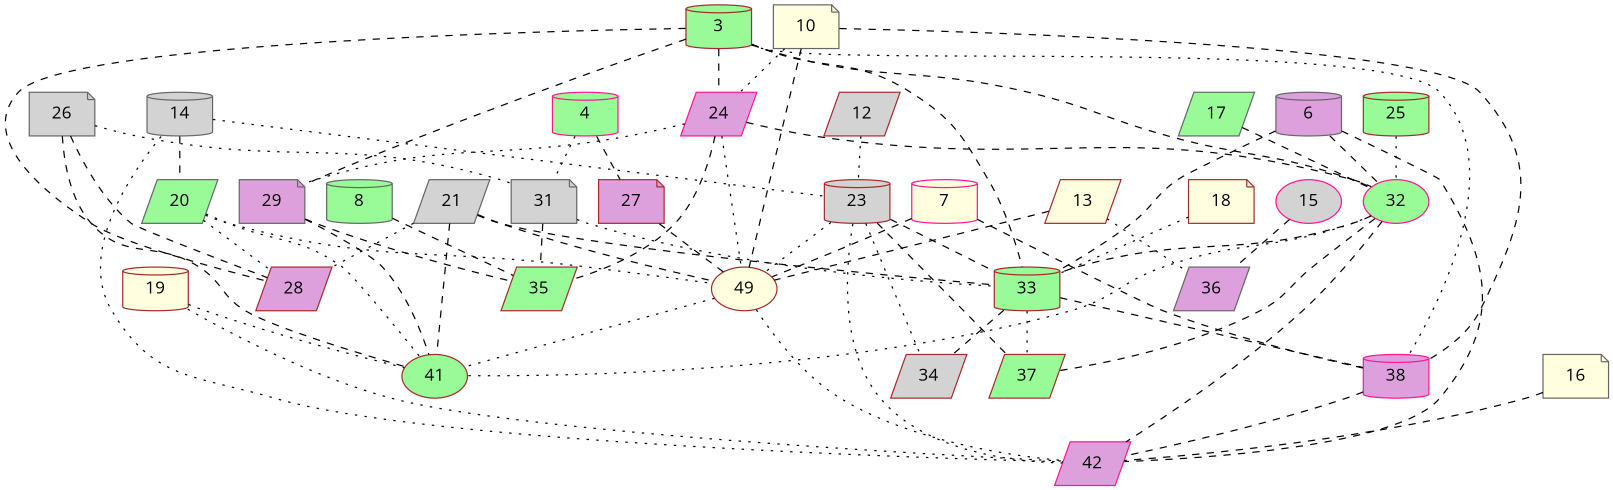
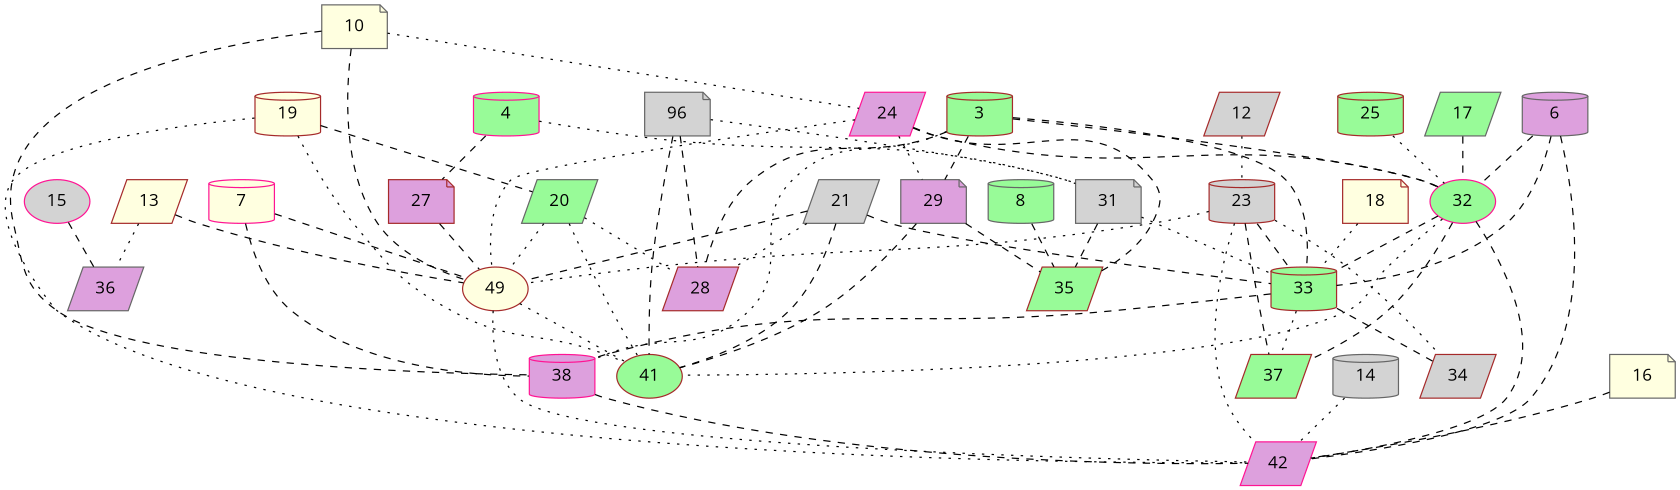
edge "3" -- "24": removed
node "26": label "26" -> "96"
edge "14" -- "20": now "19" -- "20"
edge "14" -- "23": removed
